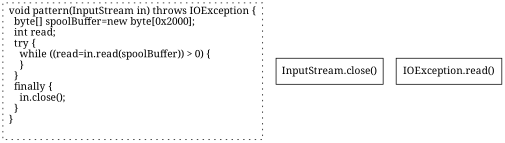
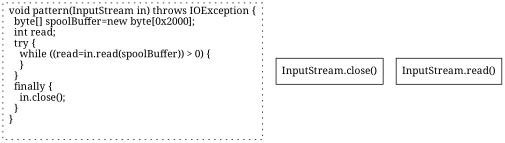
node "IOException.read()": label "IOException.read()" -> "InputStream.read()"
